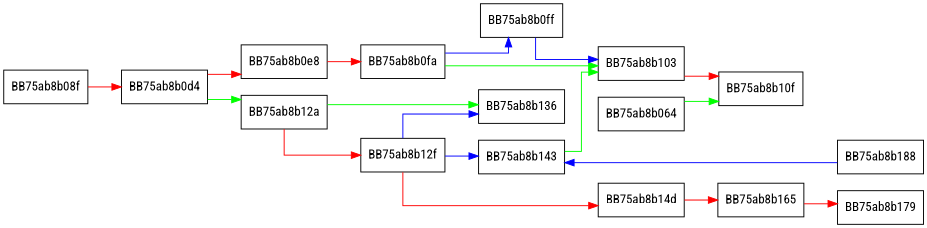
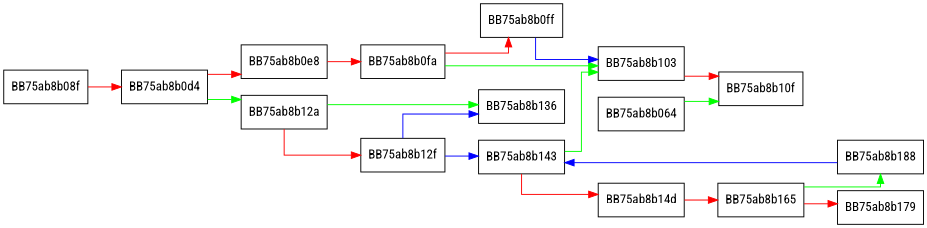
edge "BB75ab8b0fa" -> "BB75ab8b0ff": color blue -> red
edge "BB75ab8b165" -> "BB75ab8b188": added
edge "BB75ab8b12f" -> "BB75ab8b14d": now "BB75ab8b143" -> "BB75ab8b14d"
